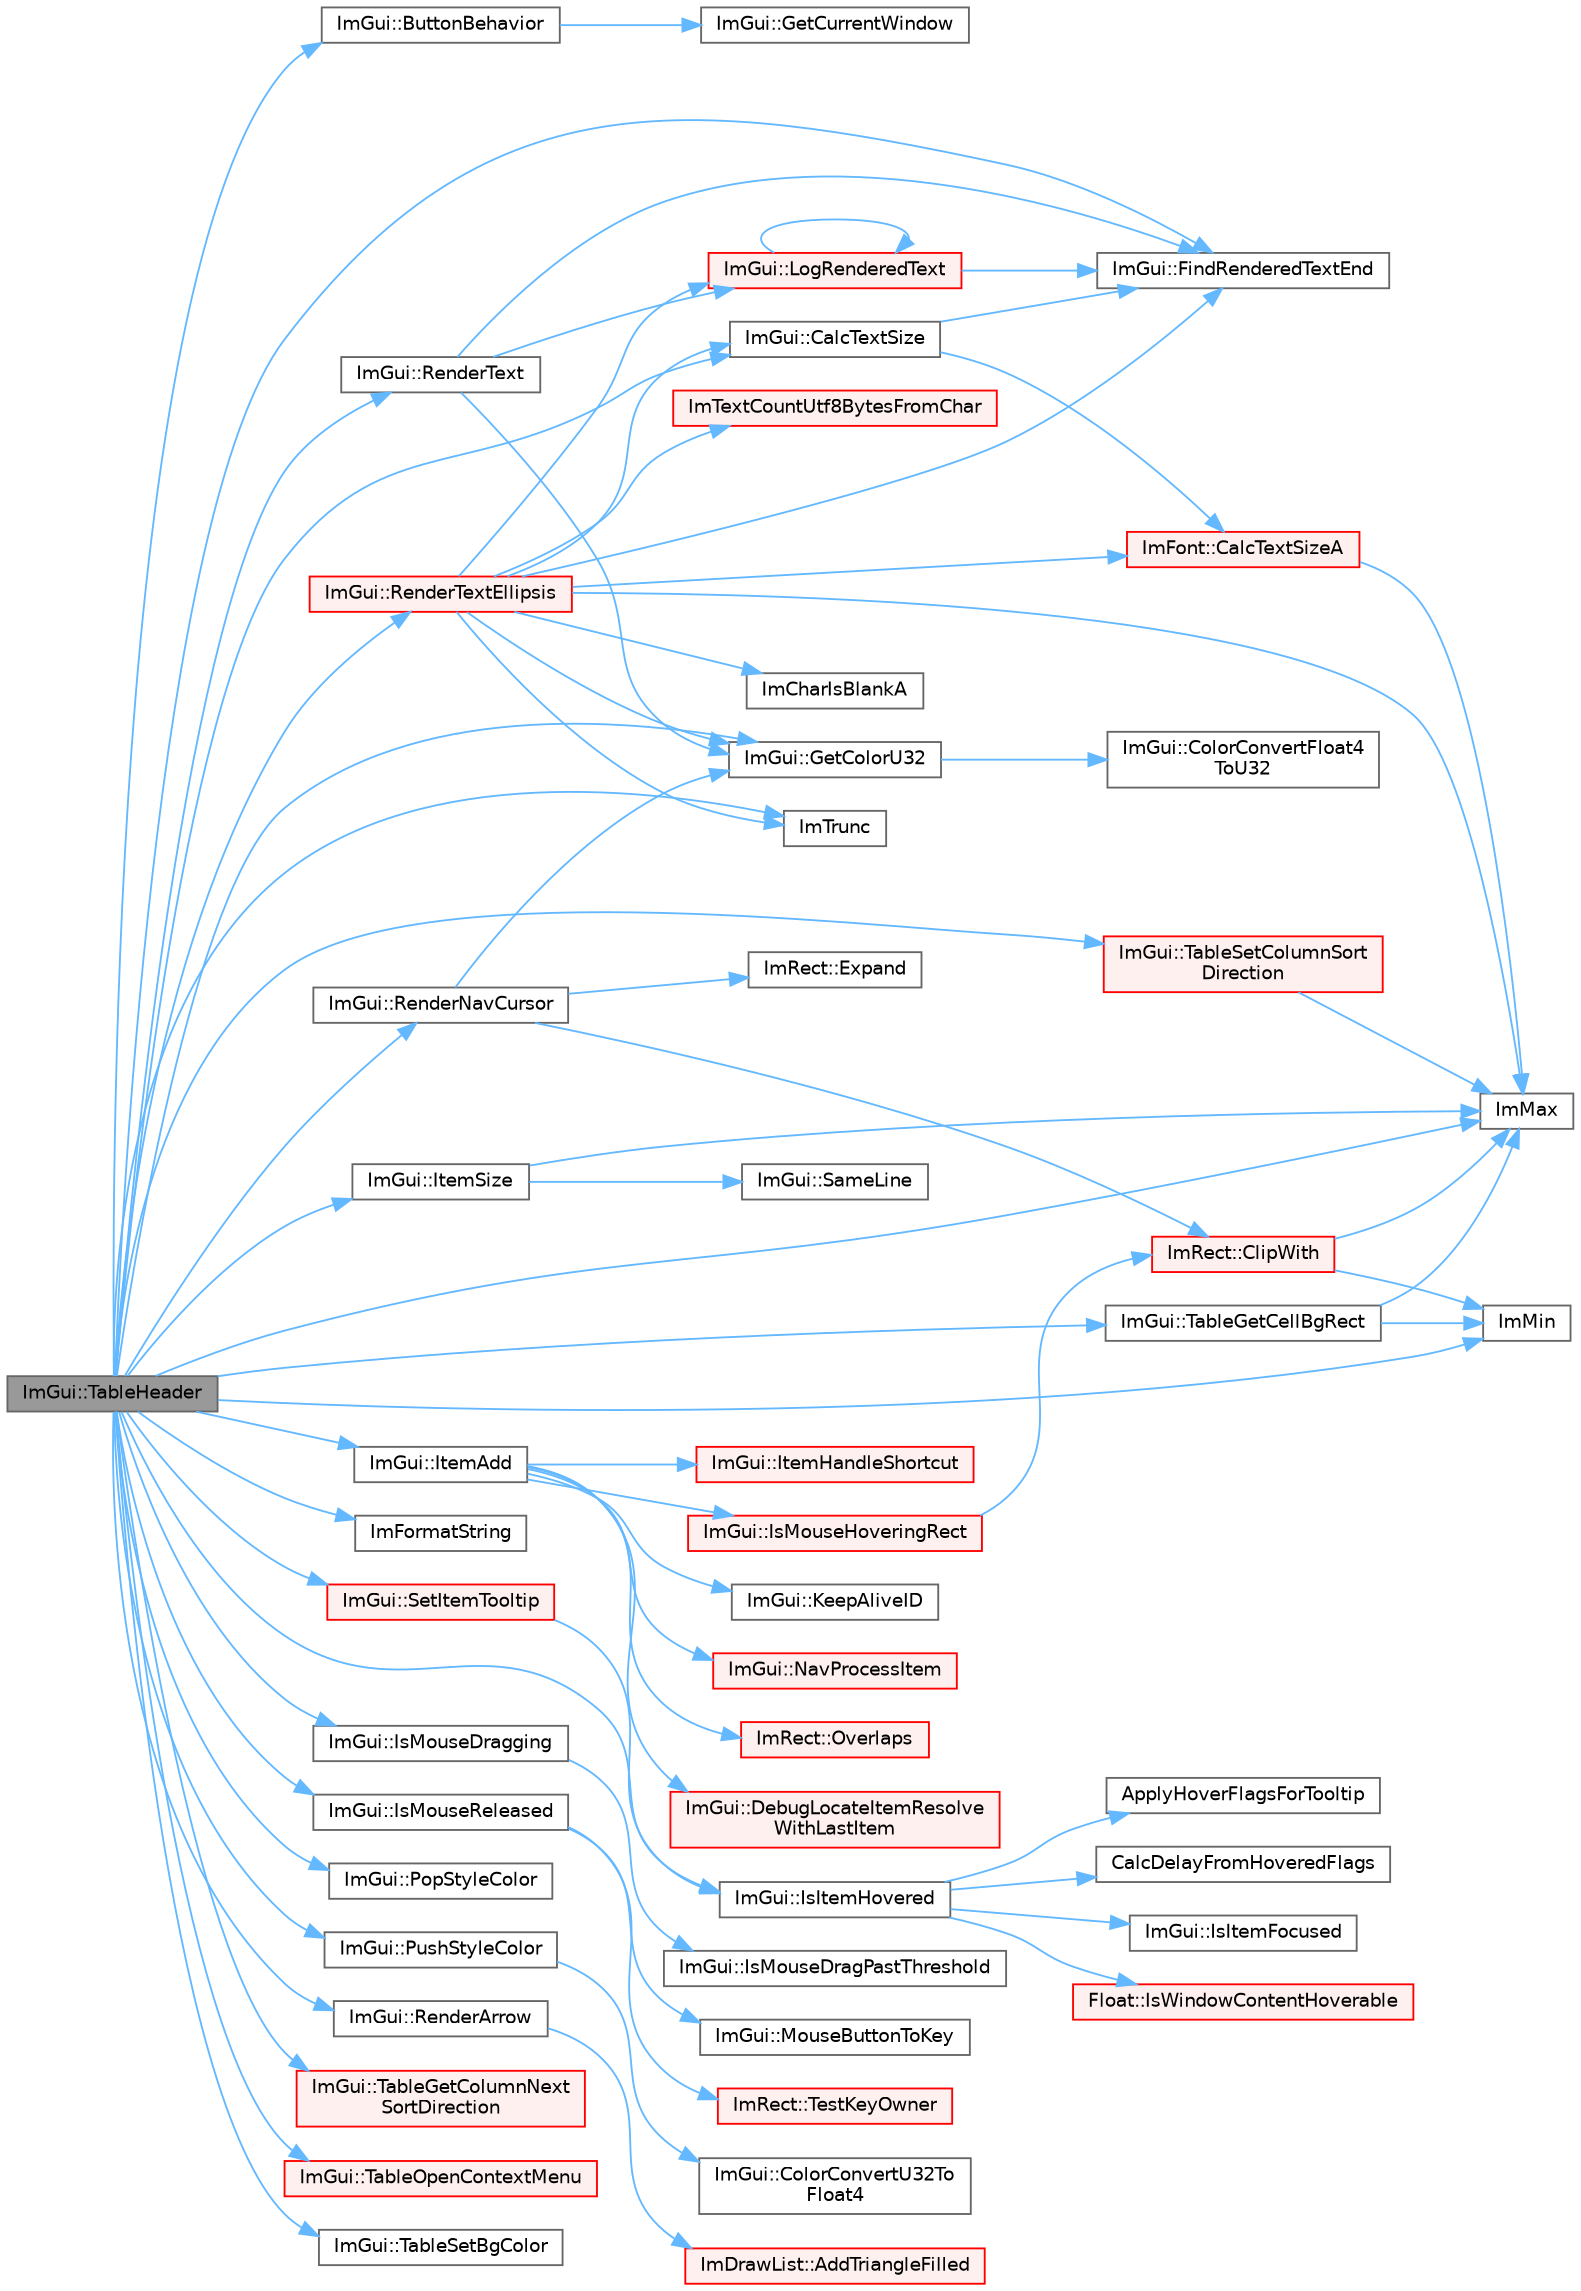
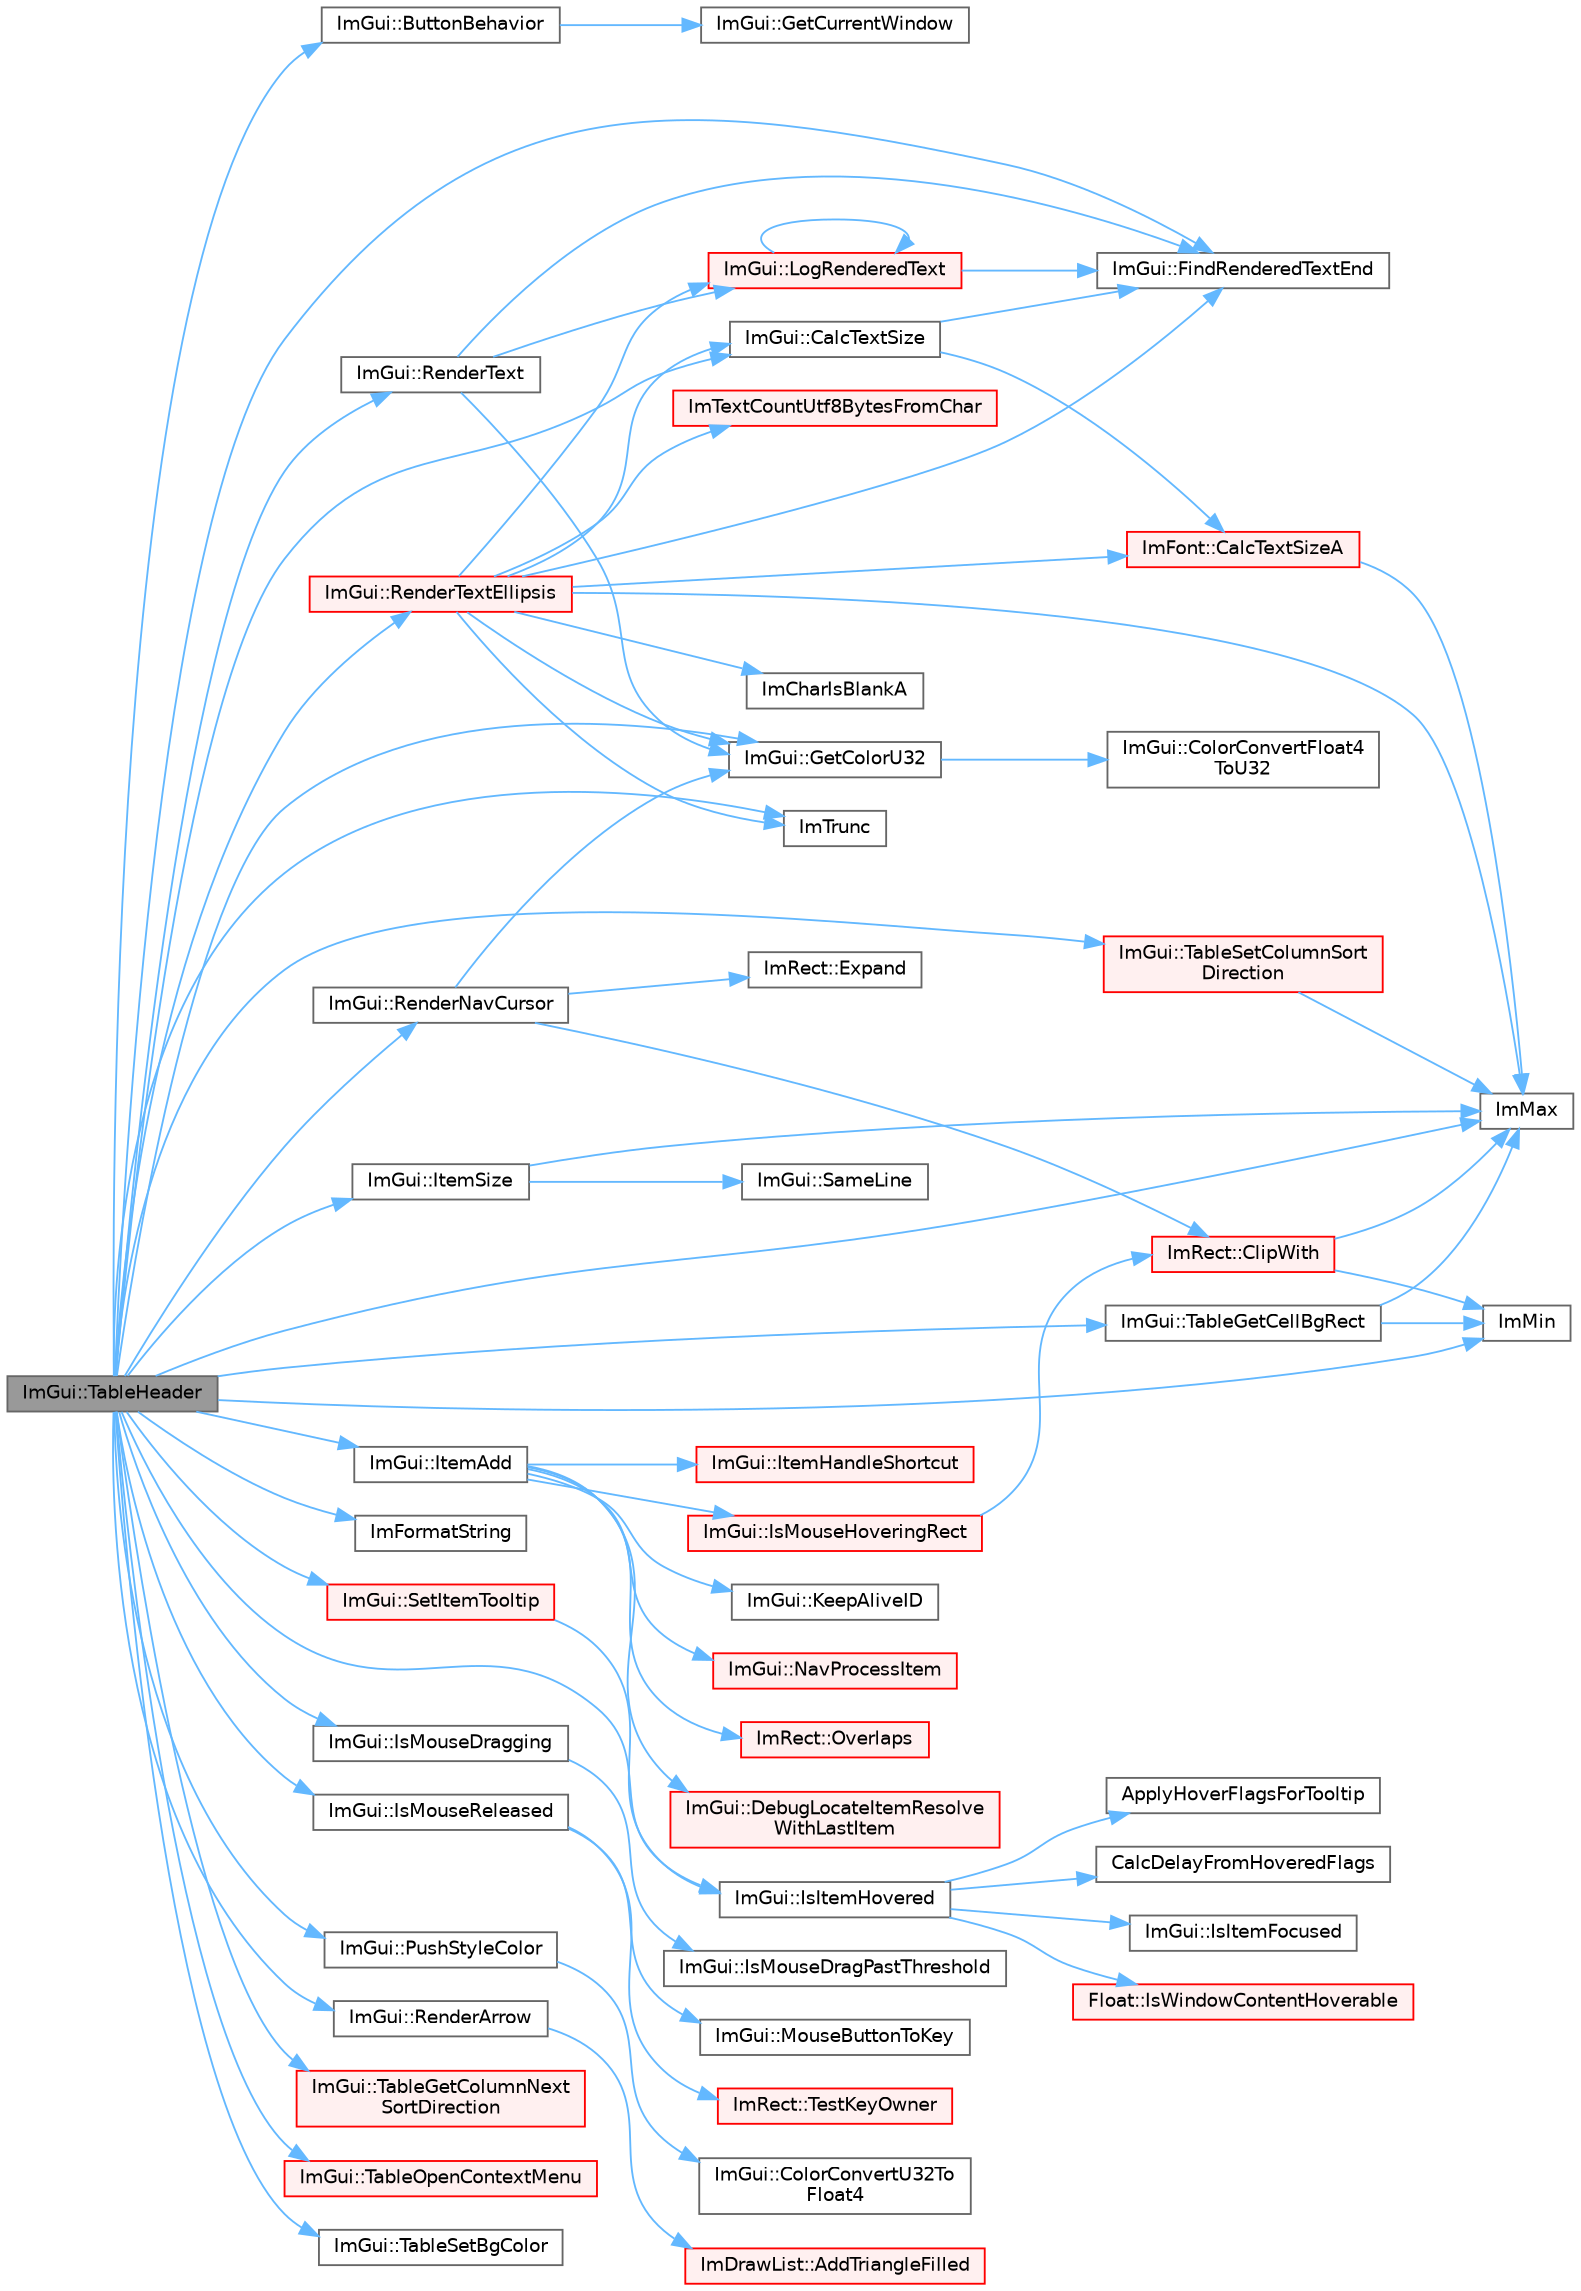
node "ImGui::PopStyleColor": removed
